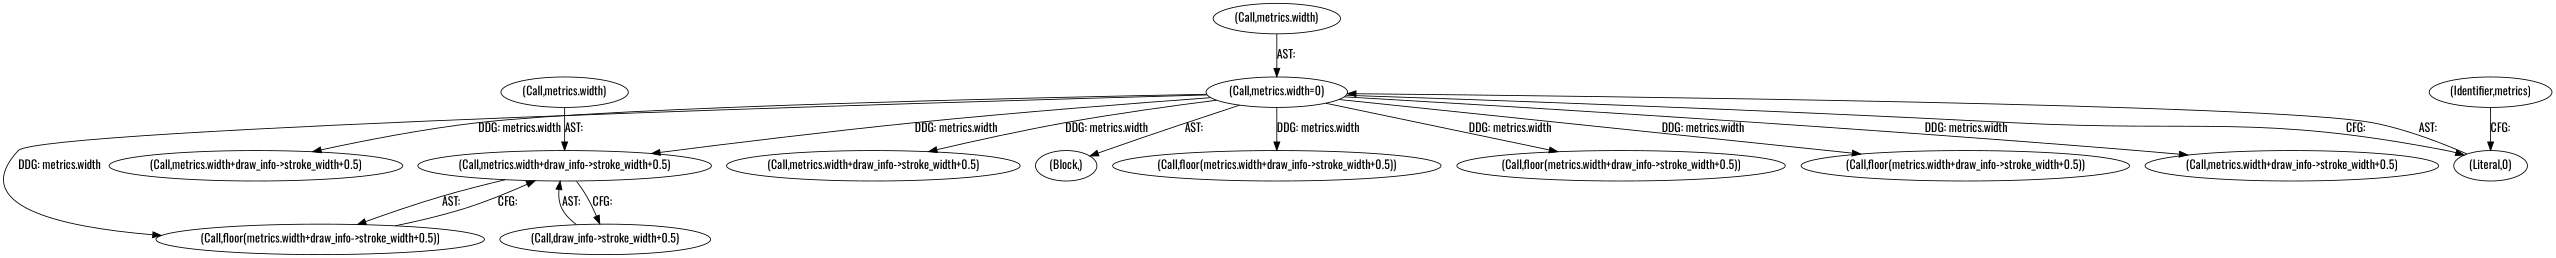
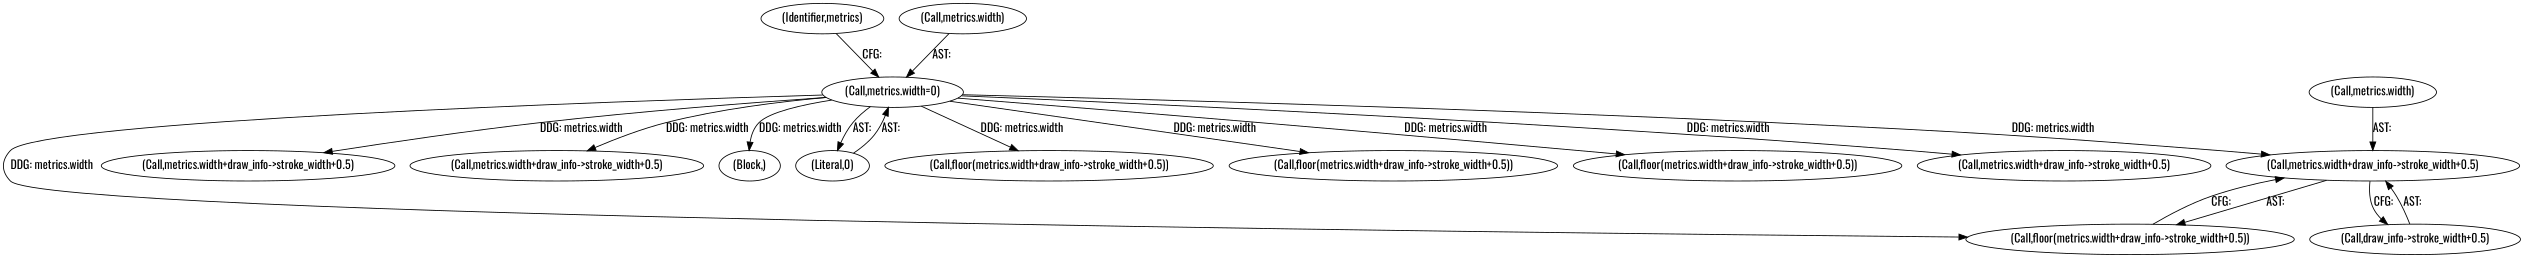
edge "(Identifier,metrics)" -> "(Literal,0)": now "(Identifier,metrics)" -> "(Call,metrics.width=0)"
edge "(Call,metrics.width=0)" -> "(Block,)": label "AST: " -> "DDG: metrics.width"
edge "(Call,metrics.width=0)" -> "(Literal,0)": label "CFG: " -> "AST: "
